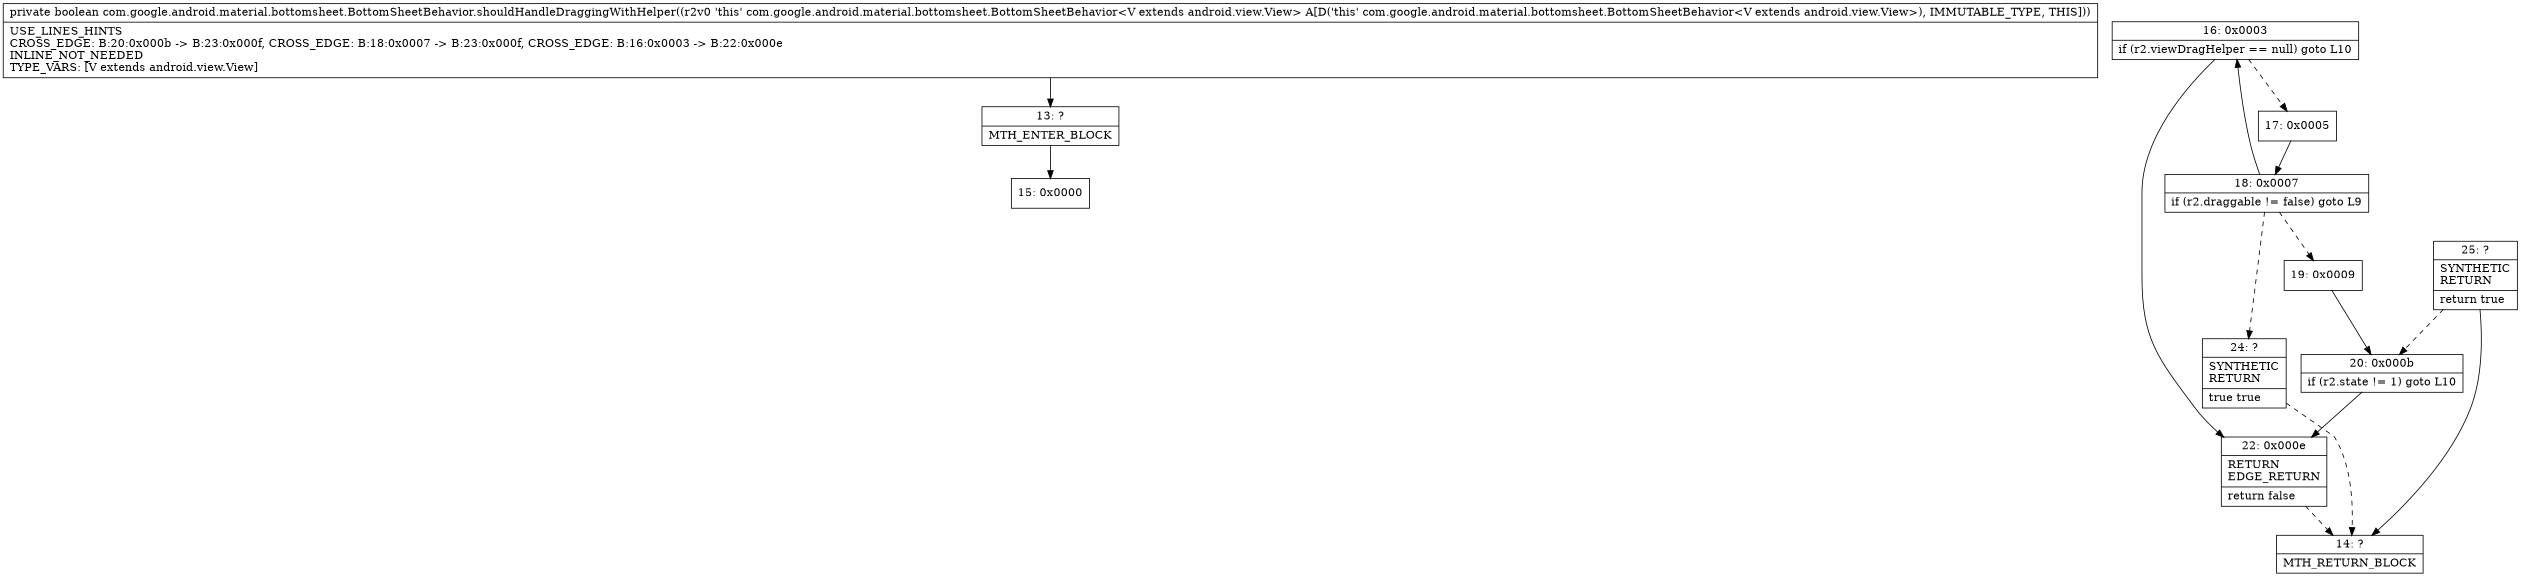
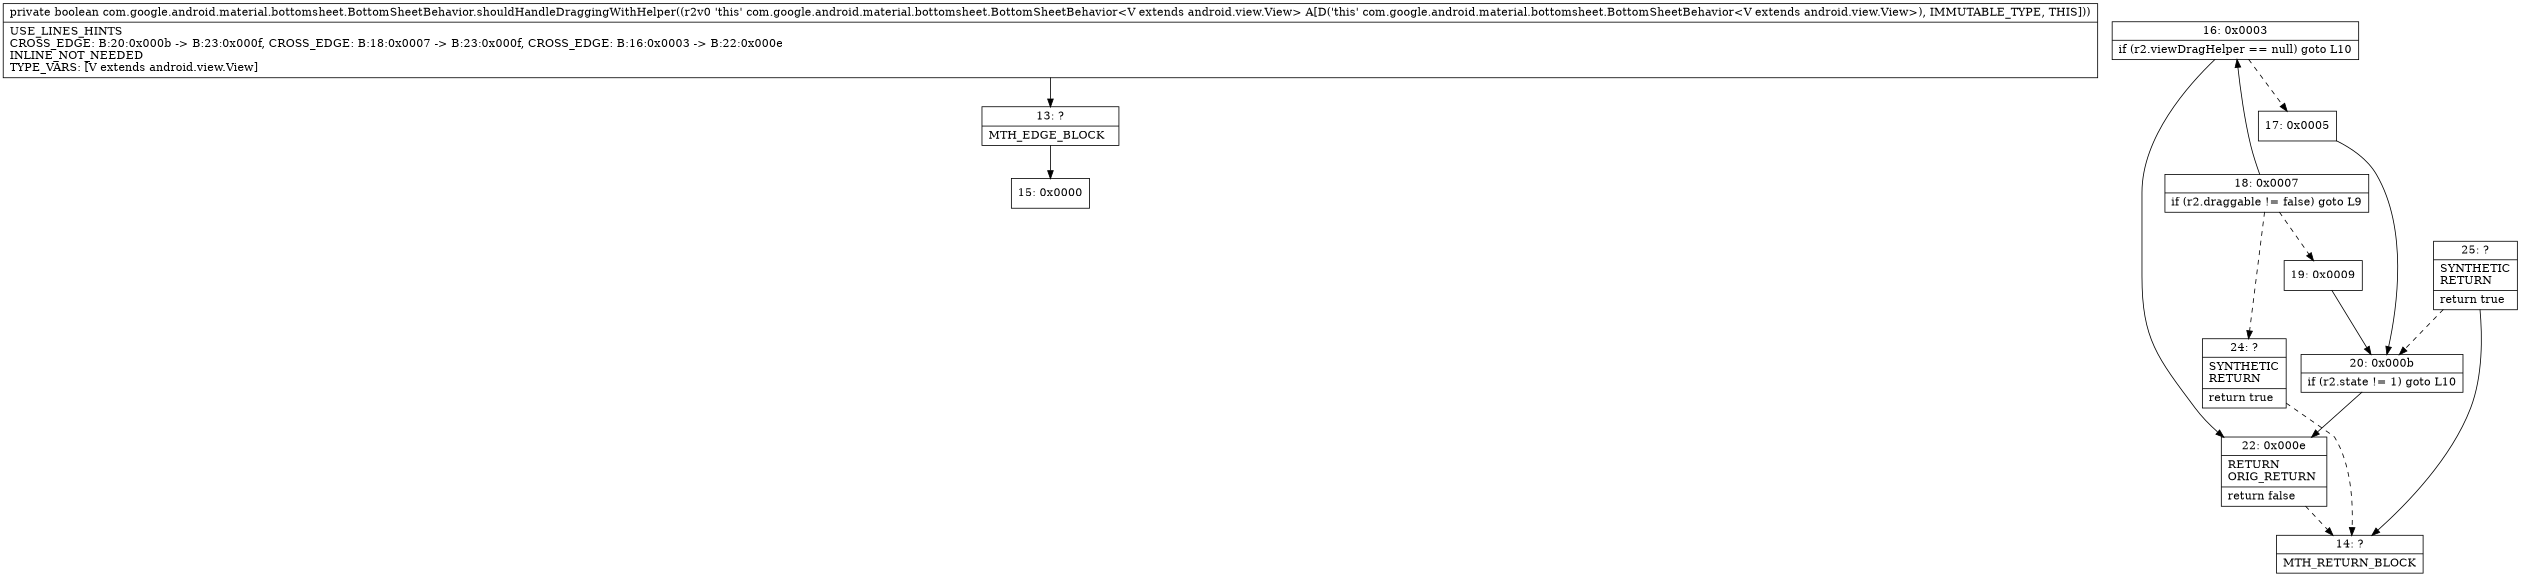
node "13: ?": text "MTH_ENTER_BLOCK" -> "MTH_EDGE_BLOCK"
edge "17: 0x0005" -> "18: 0x0007": now "17: 0x0005" -> "20: 0x000b"
node "24: ?": text "true true" -> "return true"
node "22: 0x000e": text "EDGE_RETURN" -> "ORIG_RETURN"
